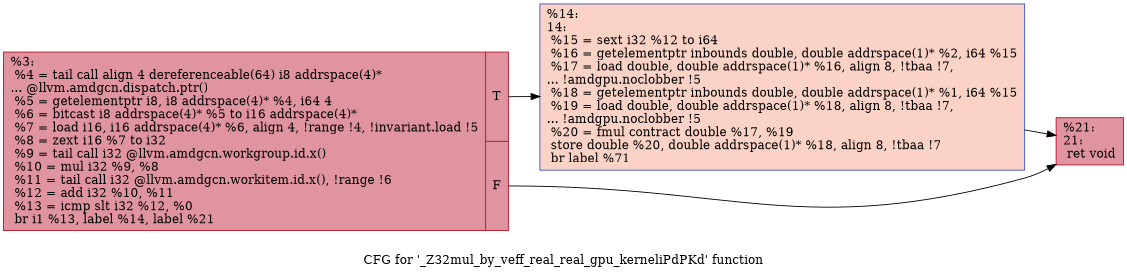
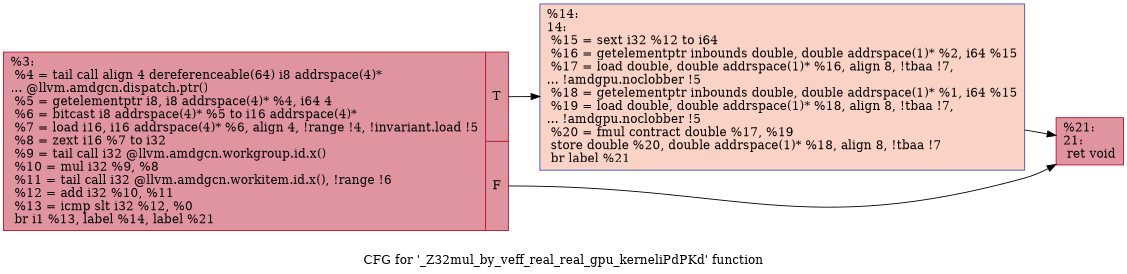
node "%14:": text "br label %71" -> "br label %21"
